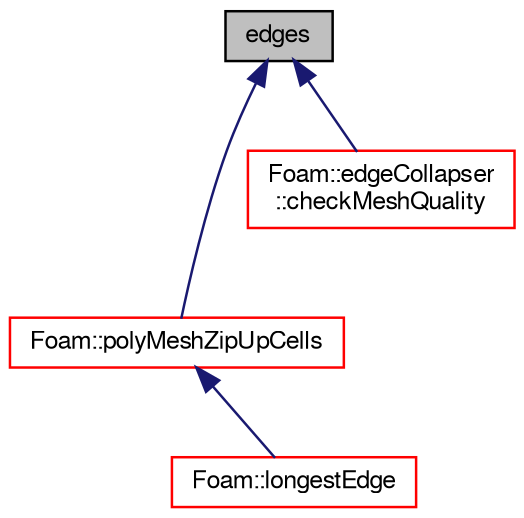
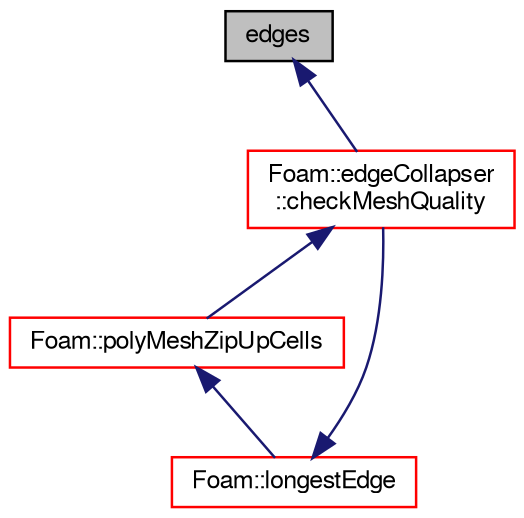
edge "Foam::polyMeshZipUpCells" -> "edges": now "Foam::polyMeshZipUpCells" -> "Foam::edgeCollapser ::checkMeshQuality"
edge "Foam::edgeCollapser ::checkMeshQuality" -> "Foam::longestEdge": added
